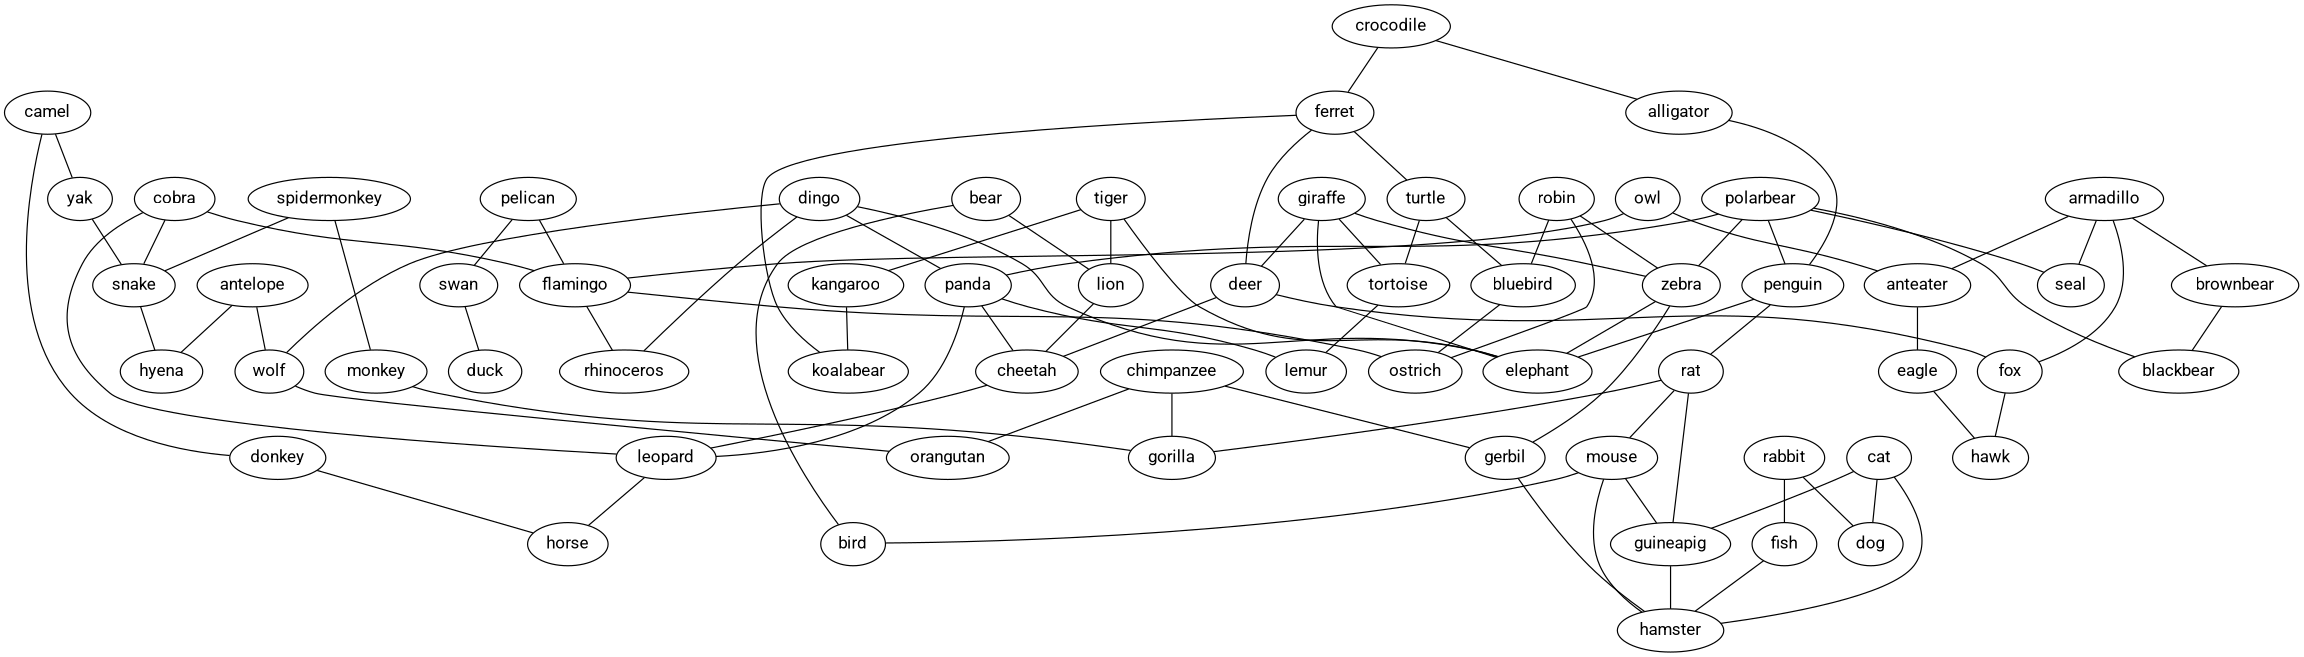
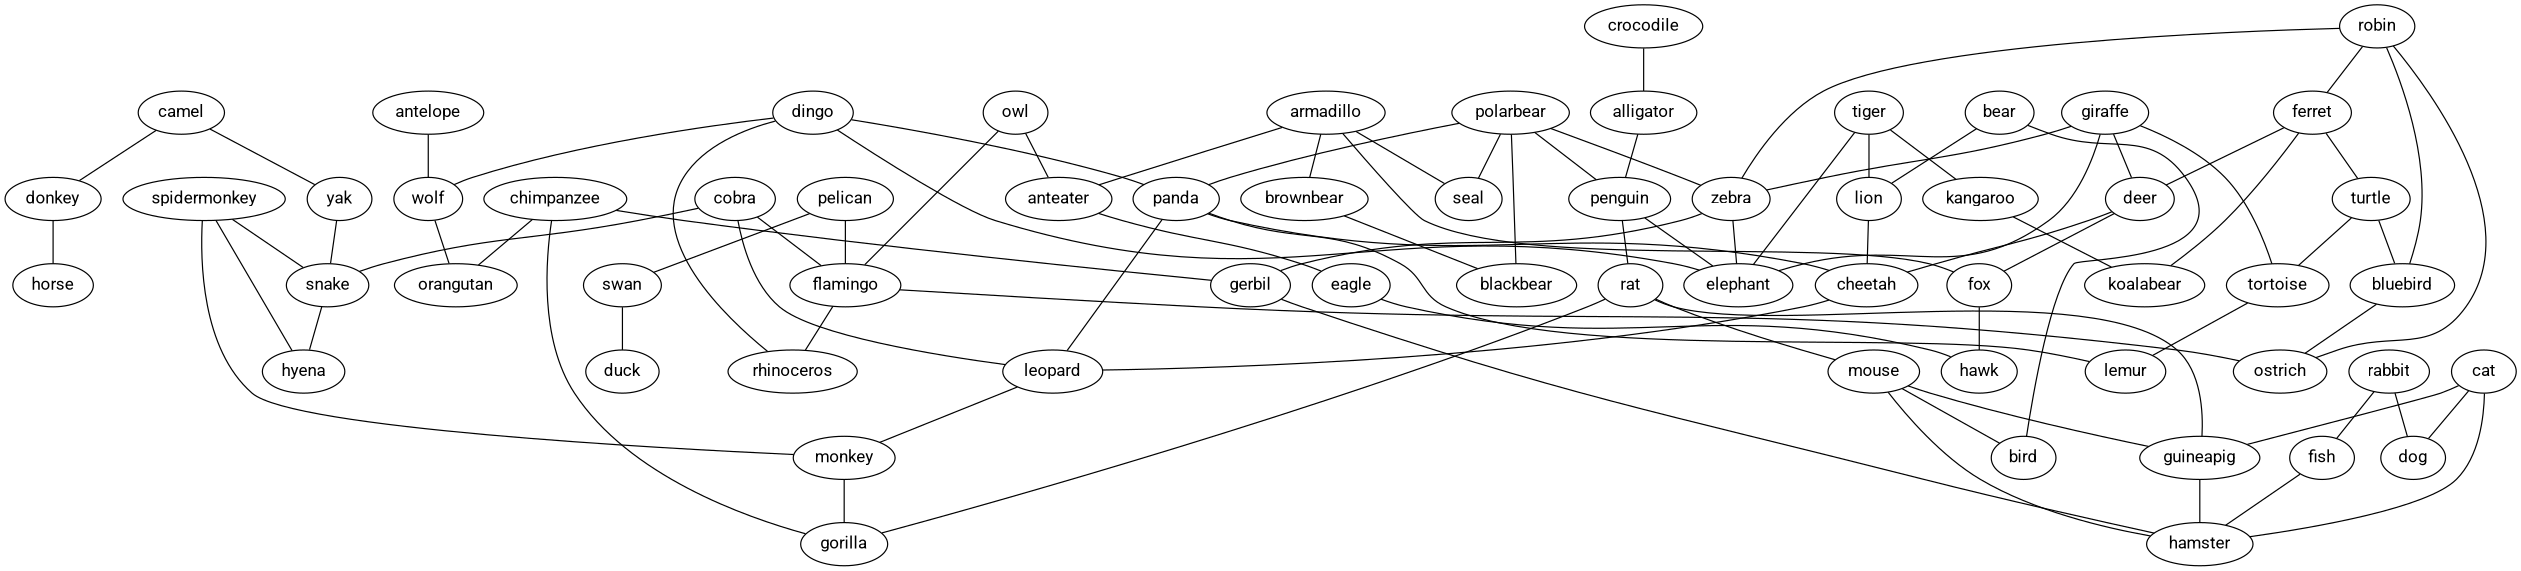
edge "crocodile" -- "ferret": now "robin" -- "ferret"
edge "antelope" -- "hyena": now "spidermonkey" -- "hyena"
edge "leopard" -- "horse": now "leopard" -- "monkey"
